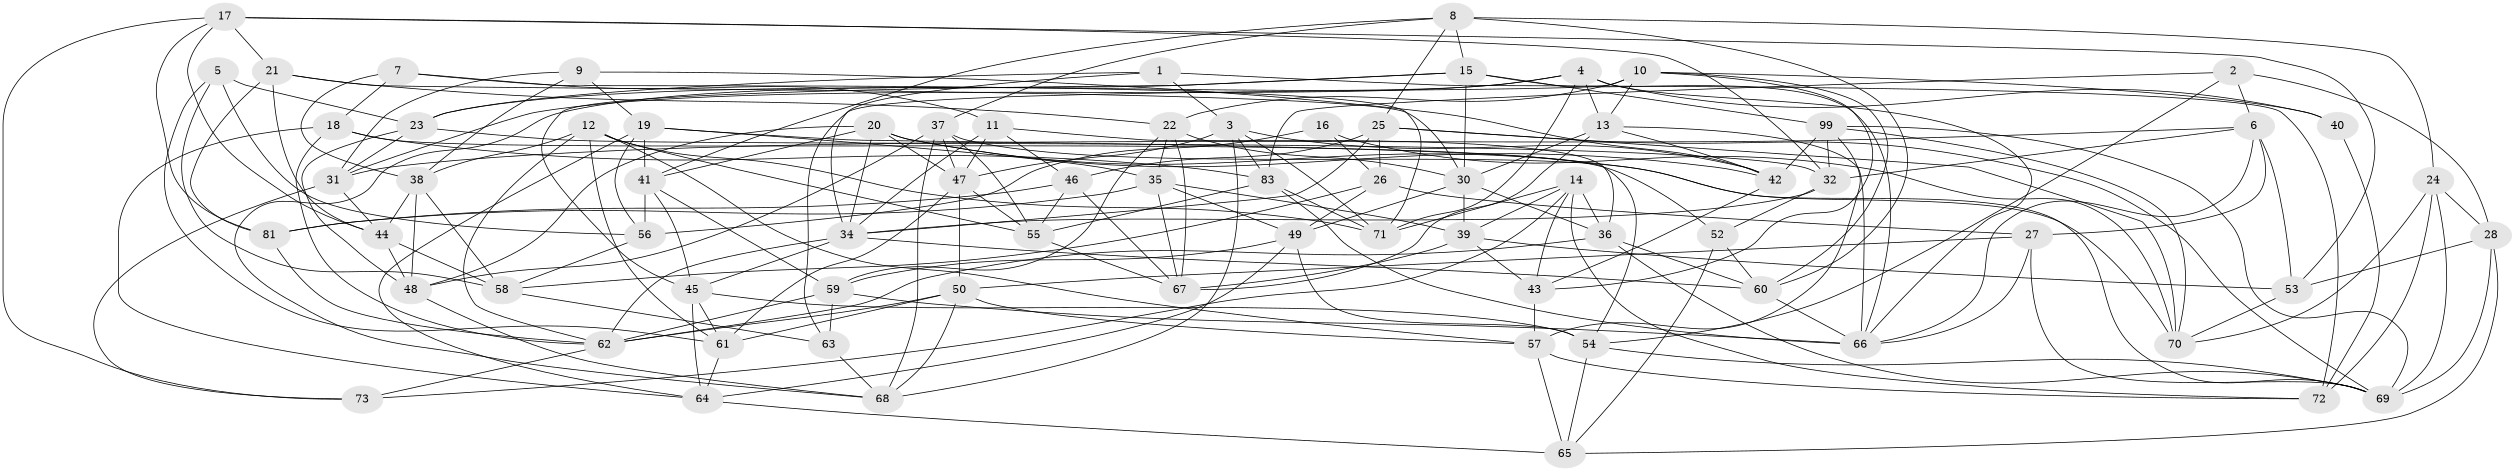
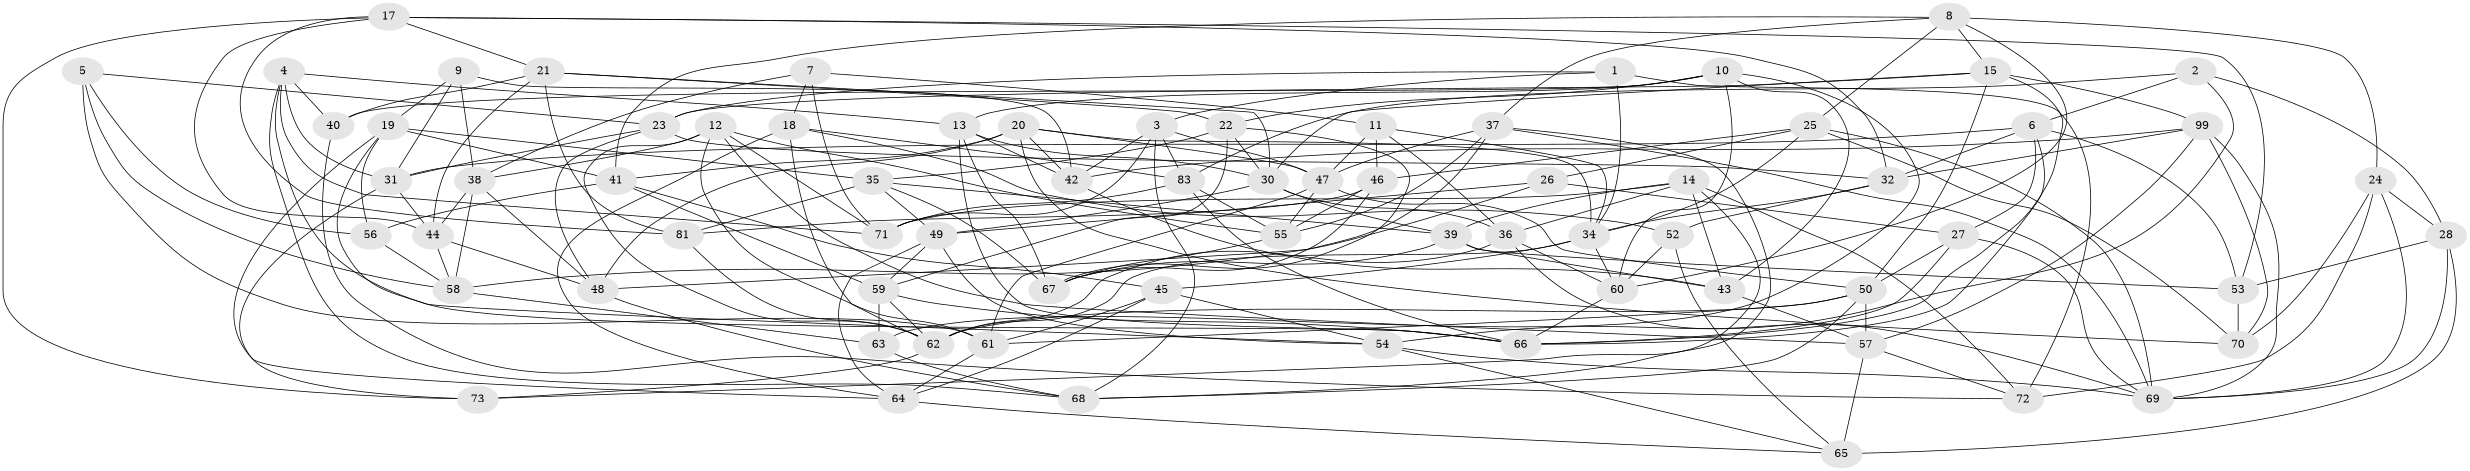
edge "15" -- "45": now "15" -- "50"
edge "21" -- "40": added
node "16": removed
